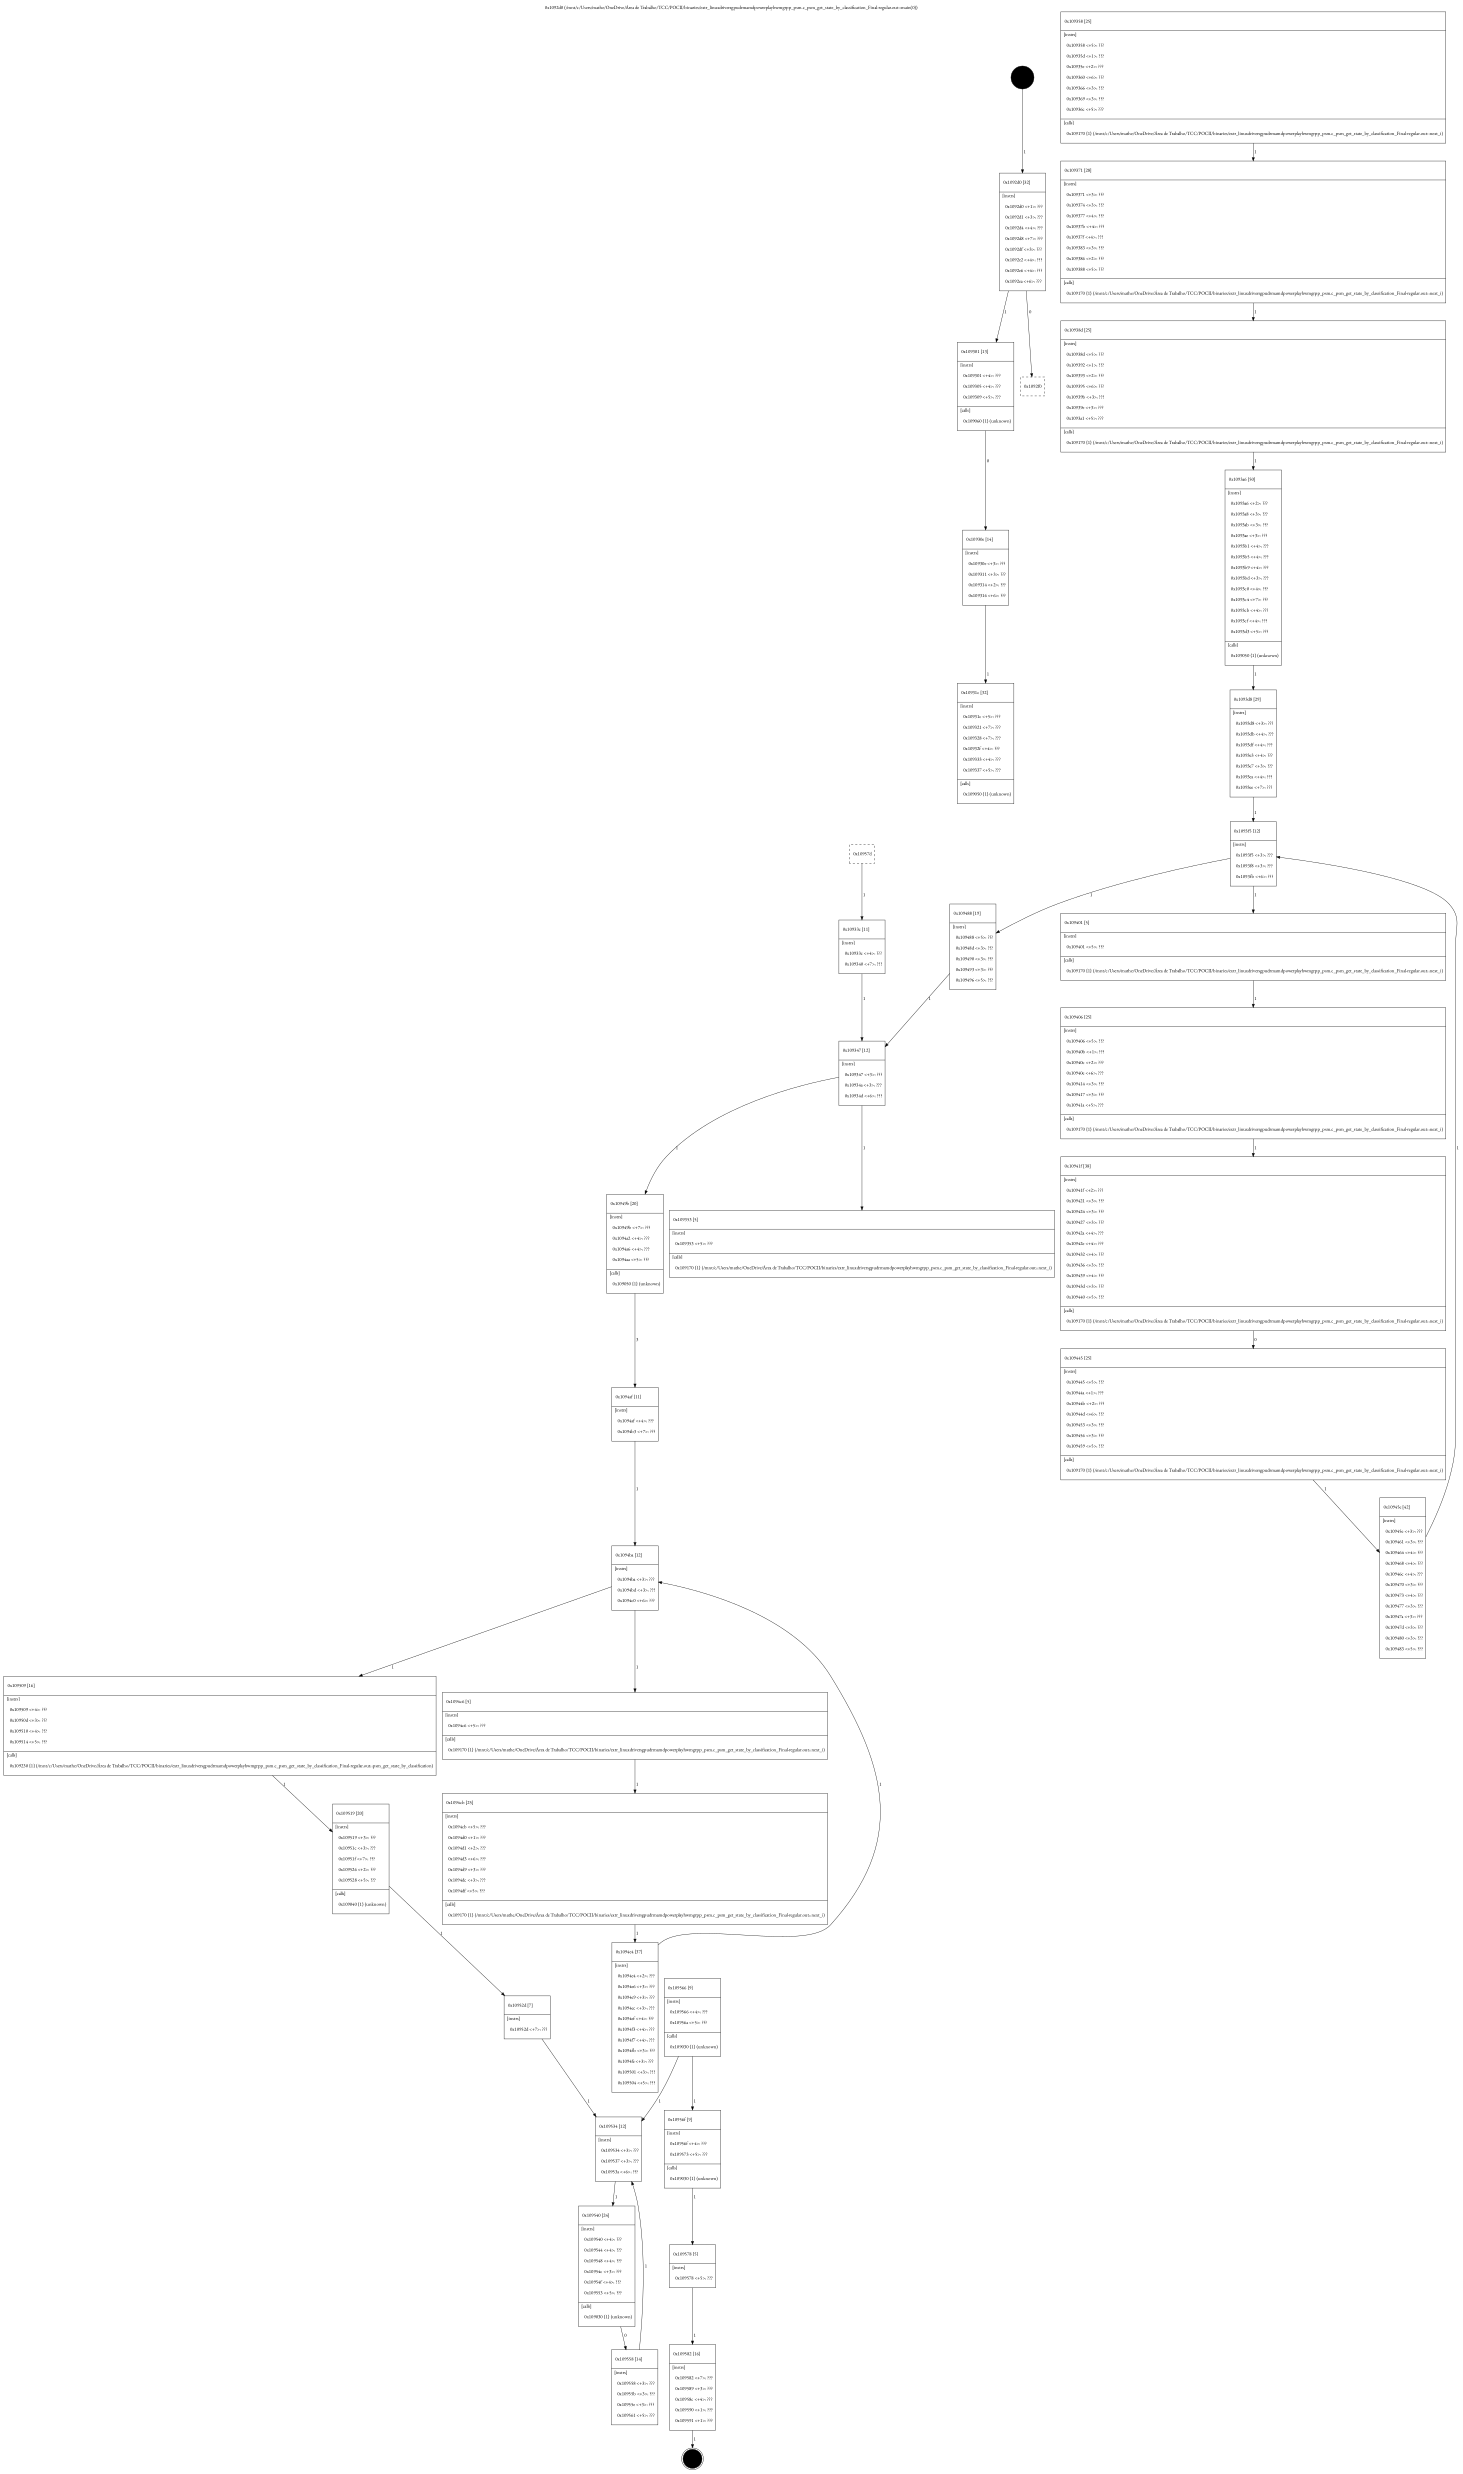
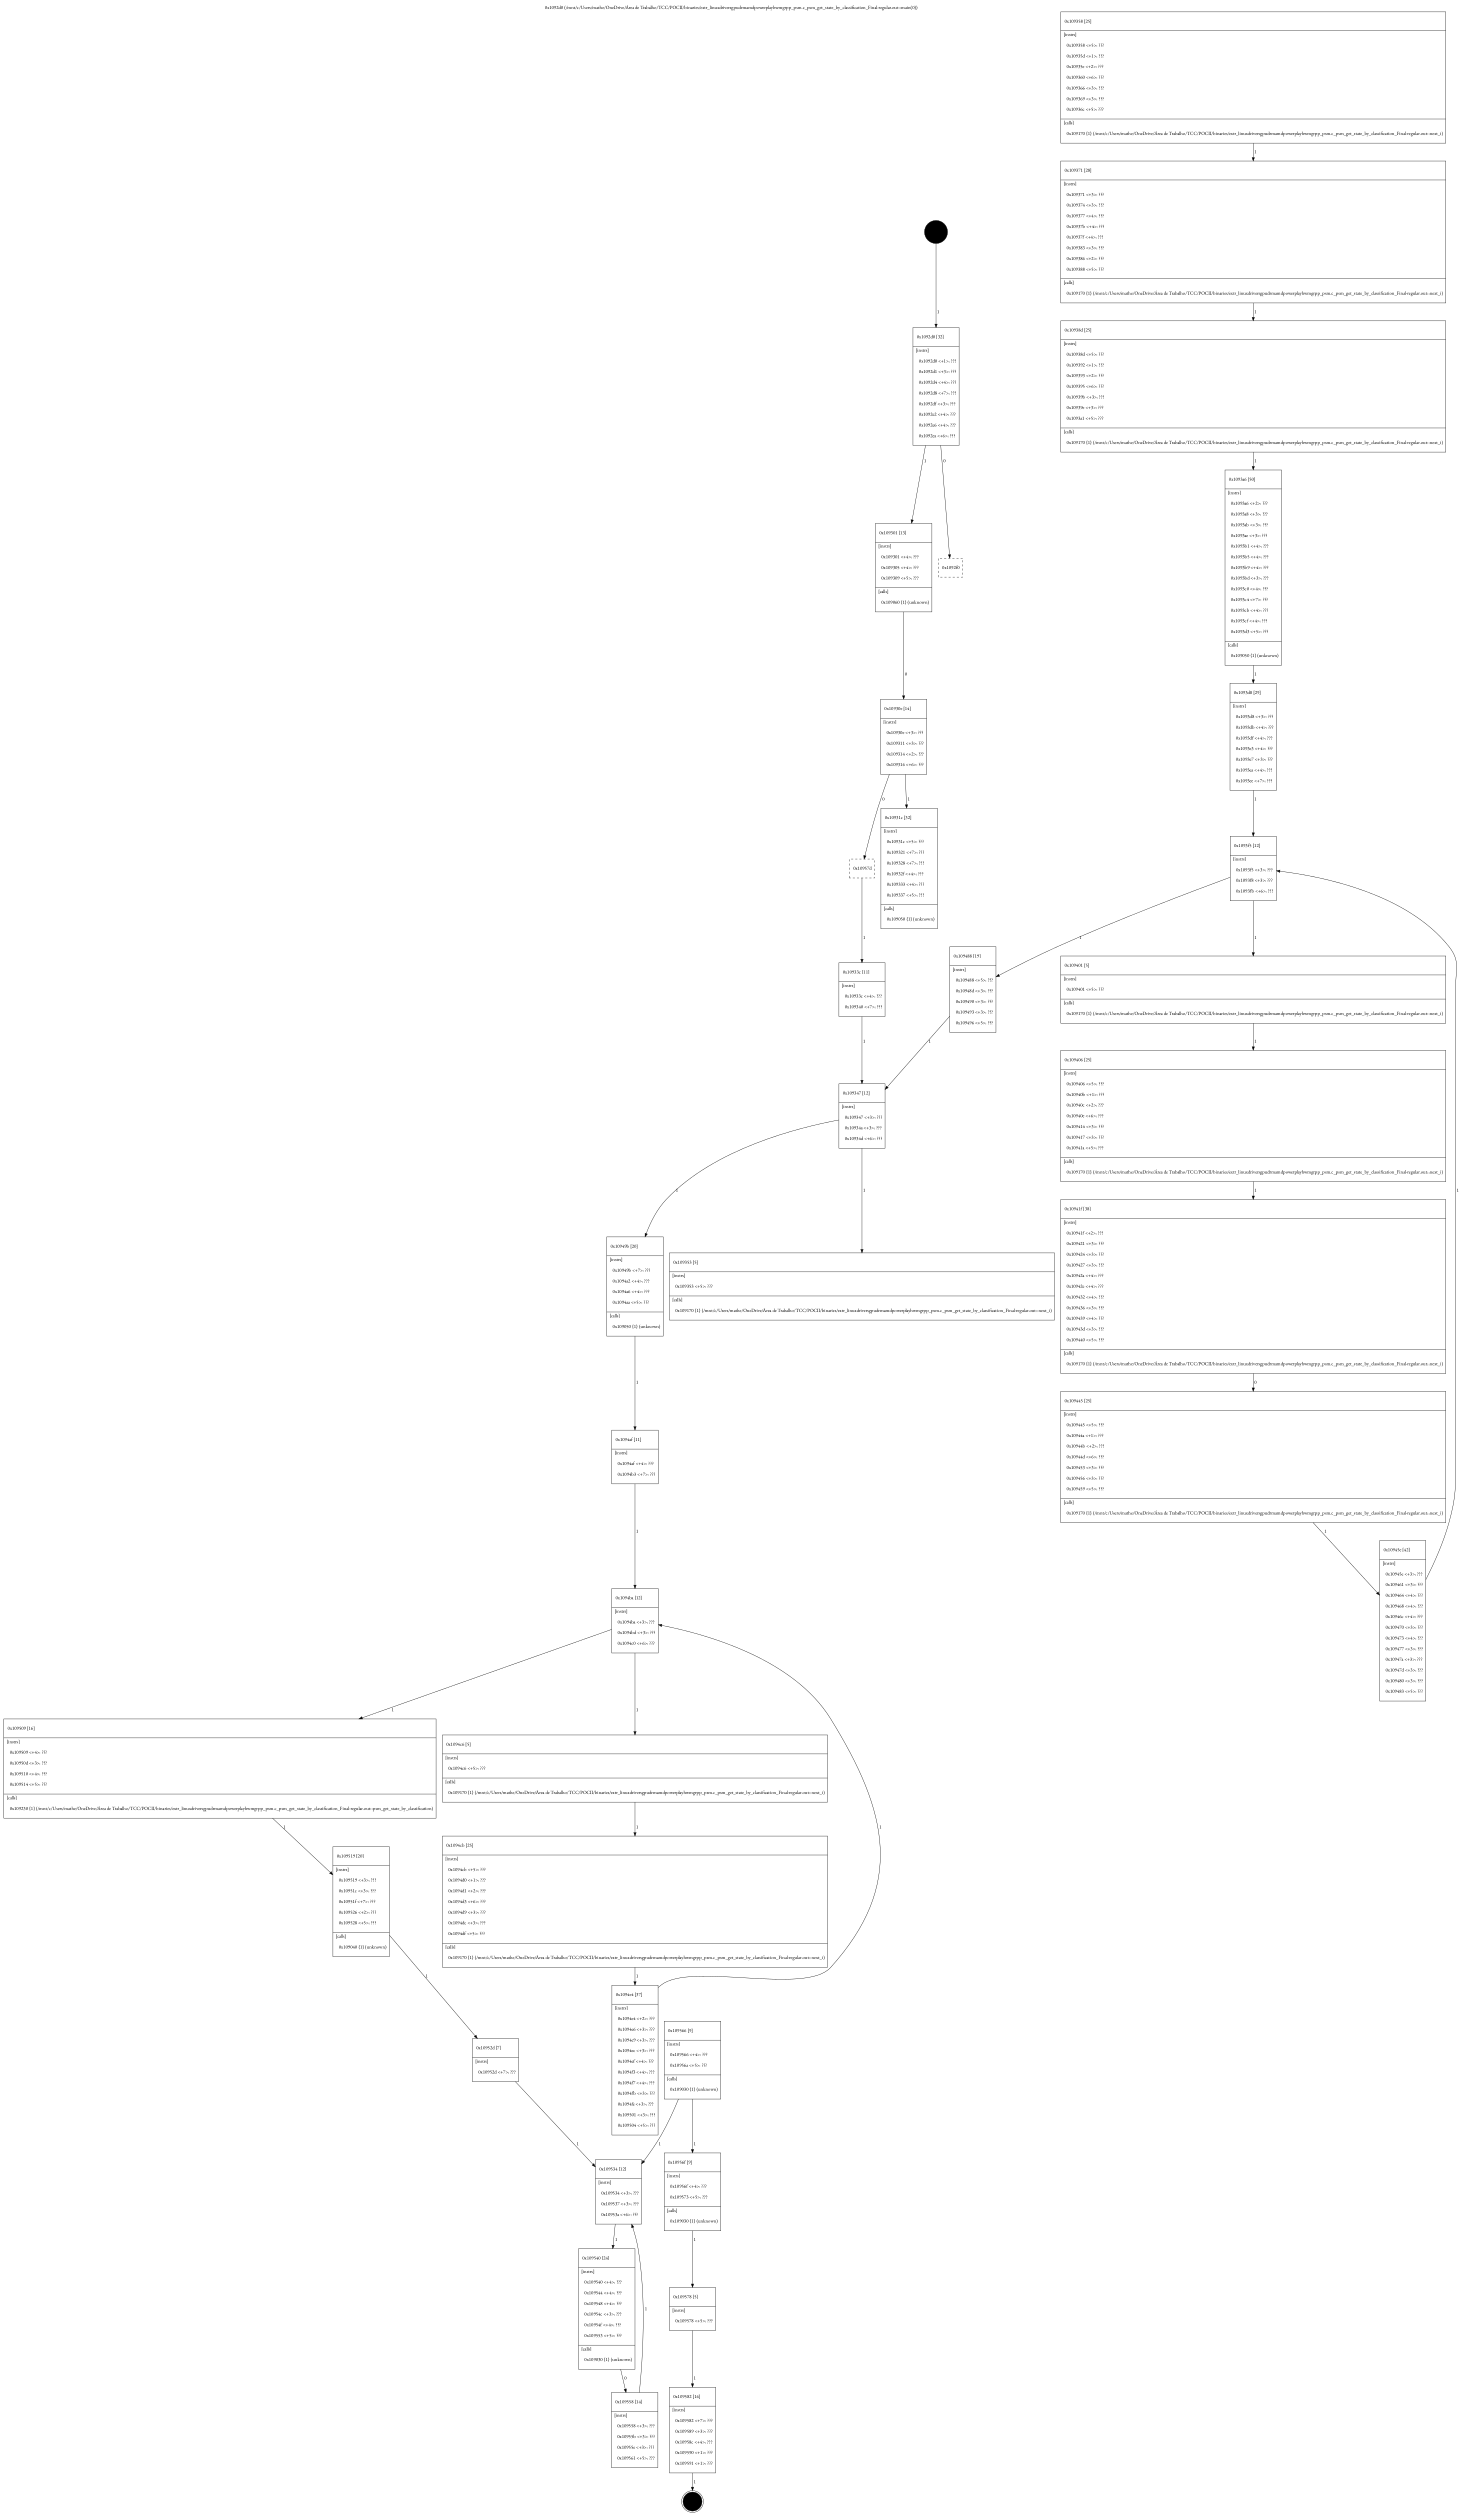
edge "0x10930e [14]" -> "0x10957d": added, label "0"
edge "0x10949b [20]" -> "0x1094af [11]": label " 3" -> " 1"
